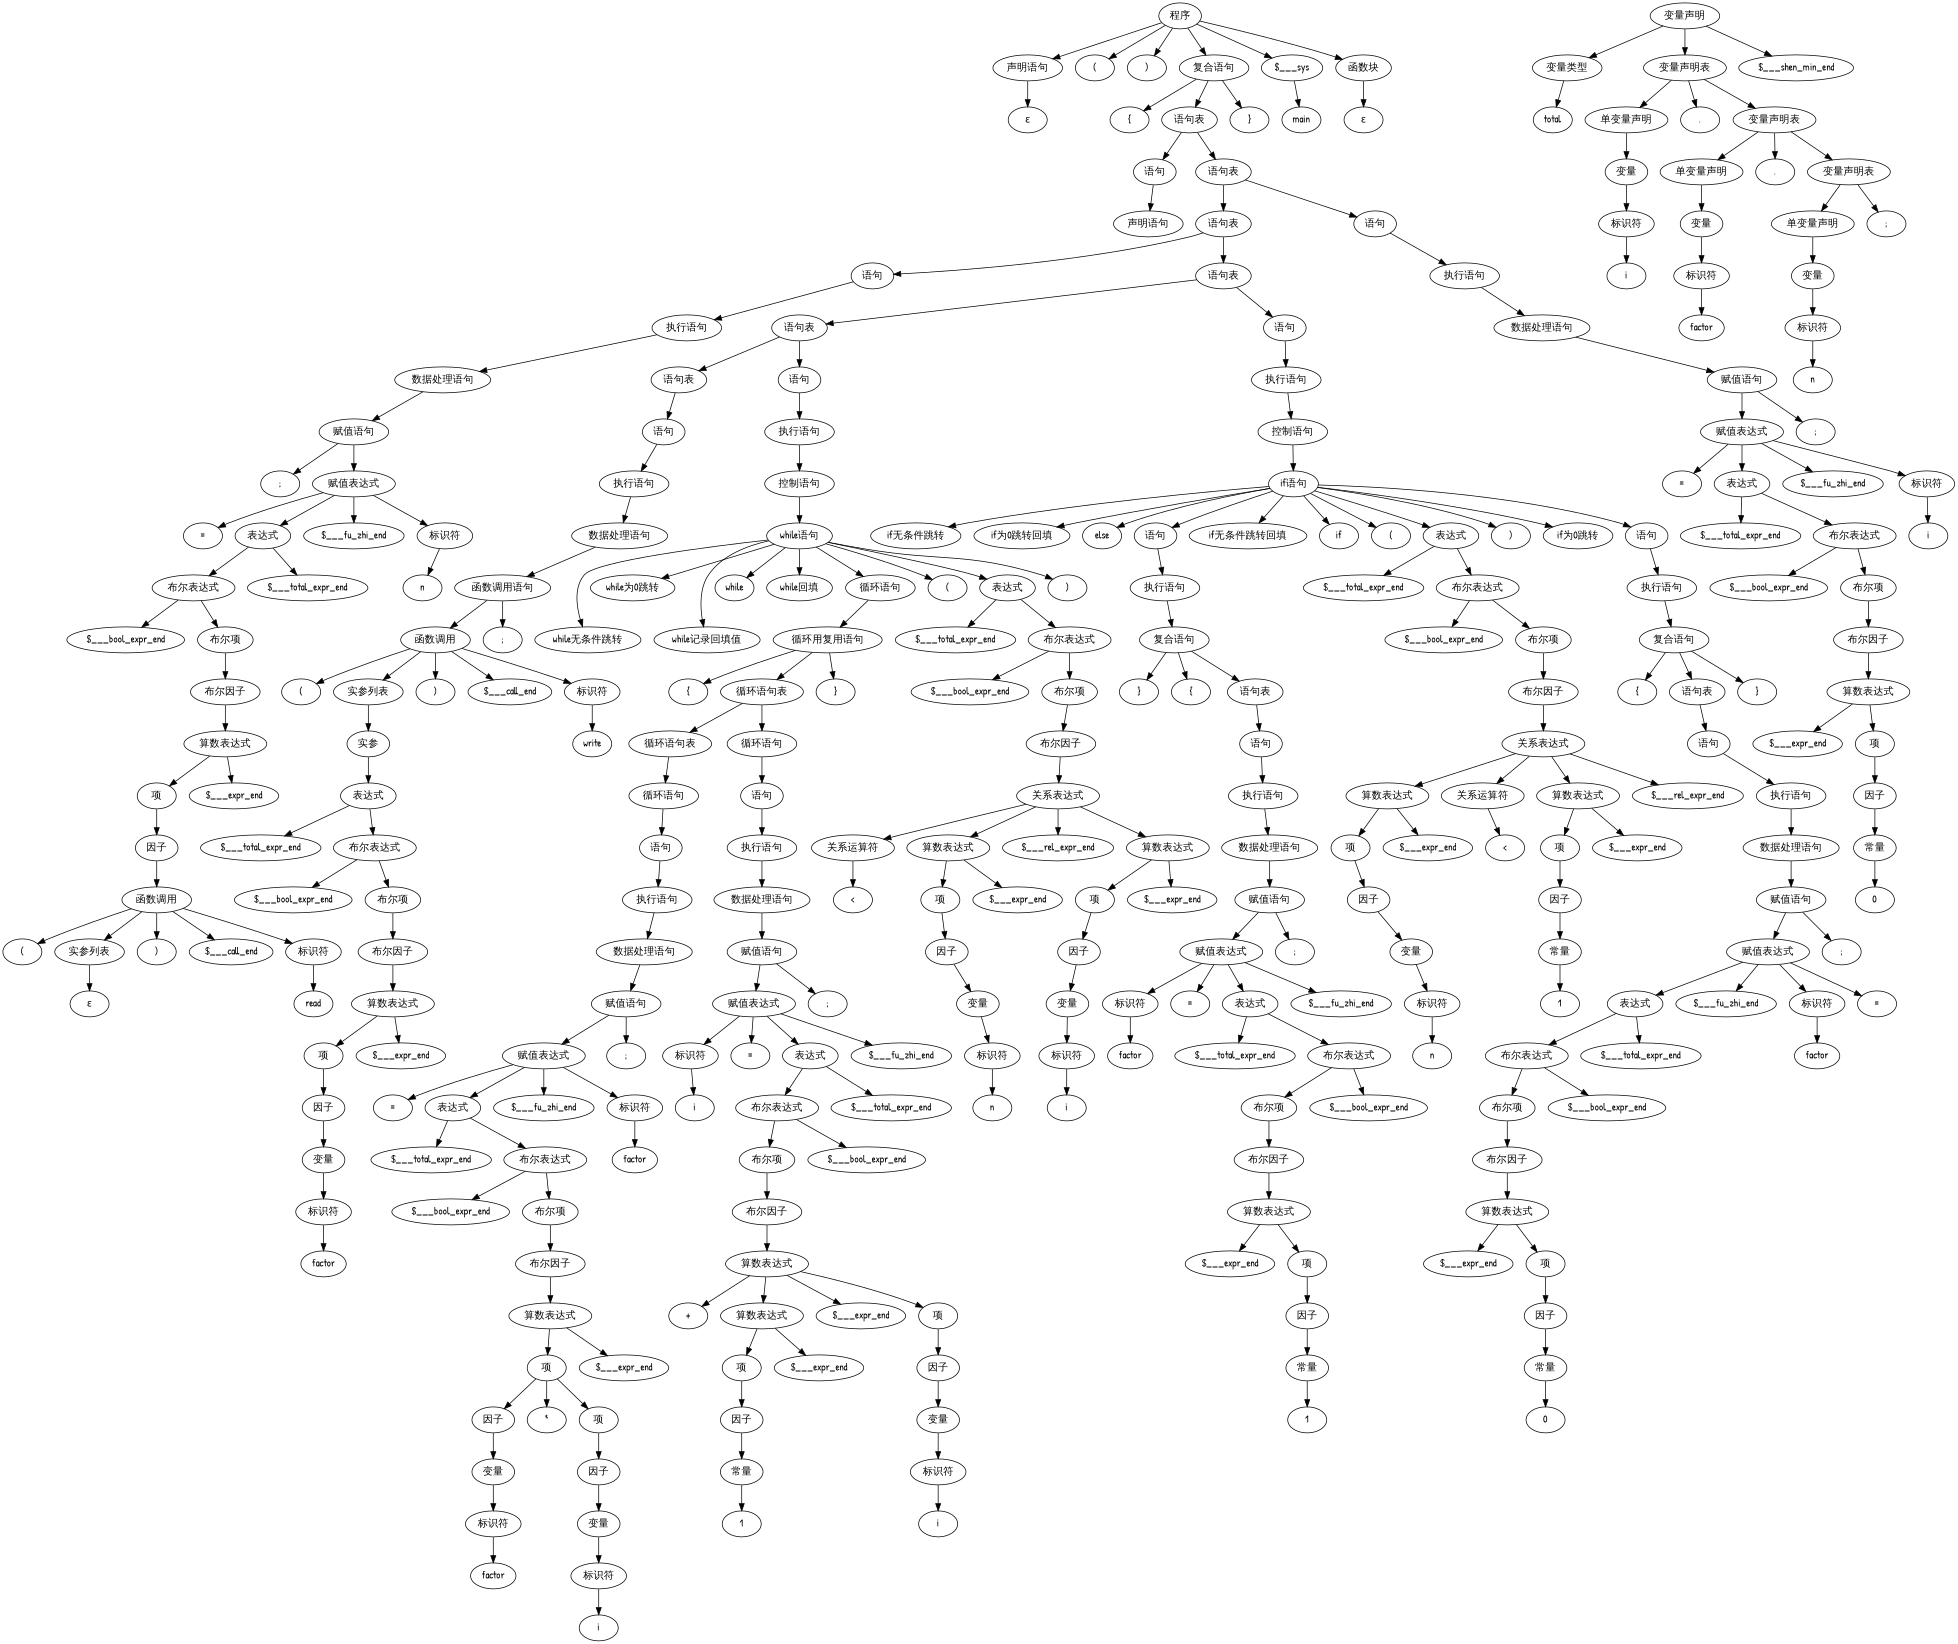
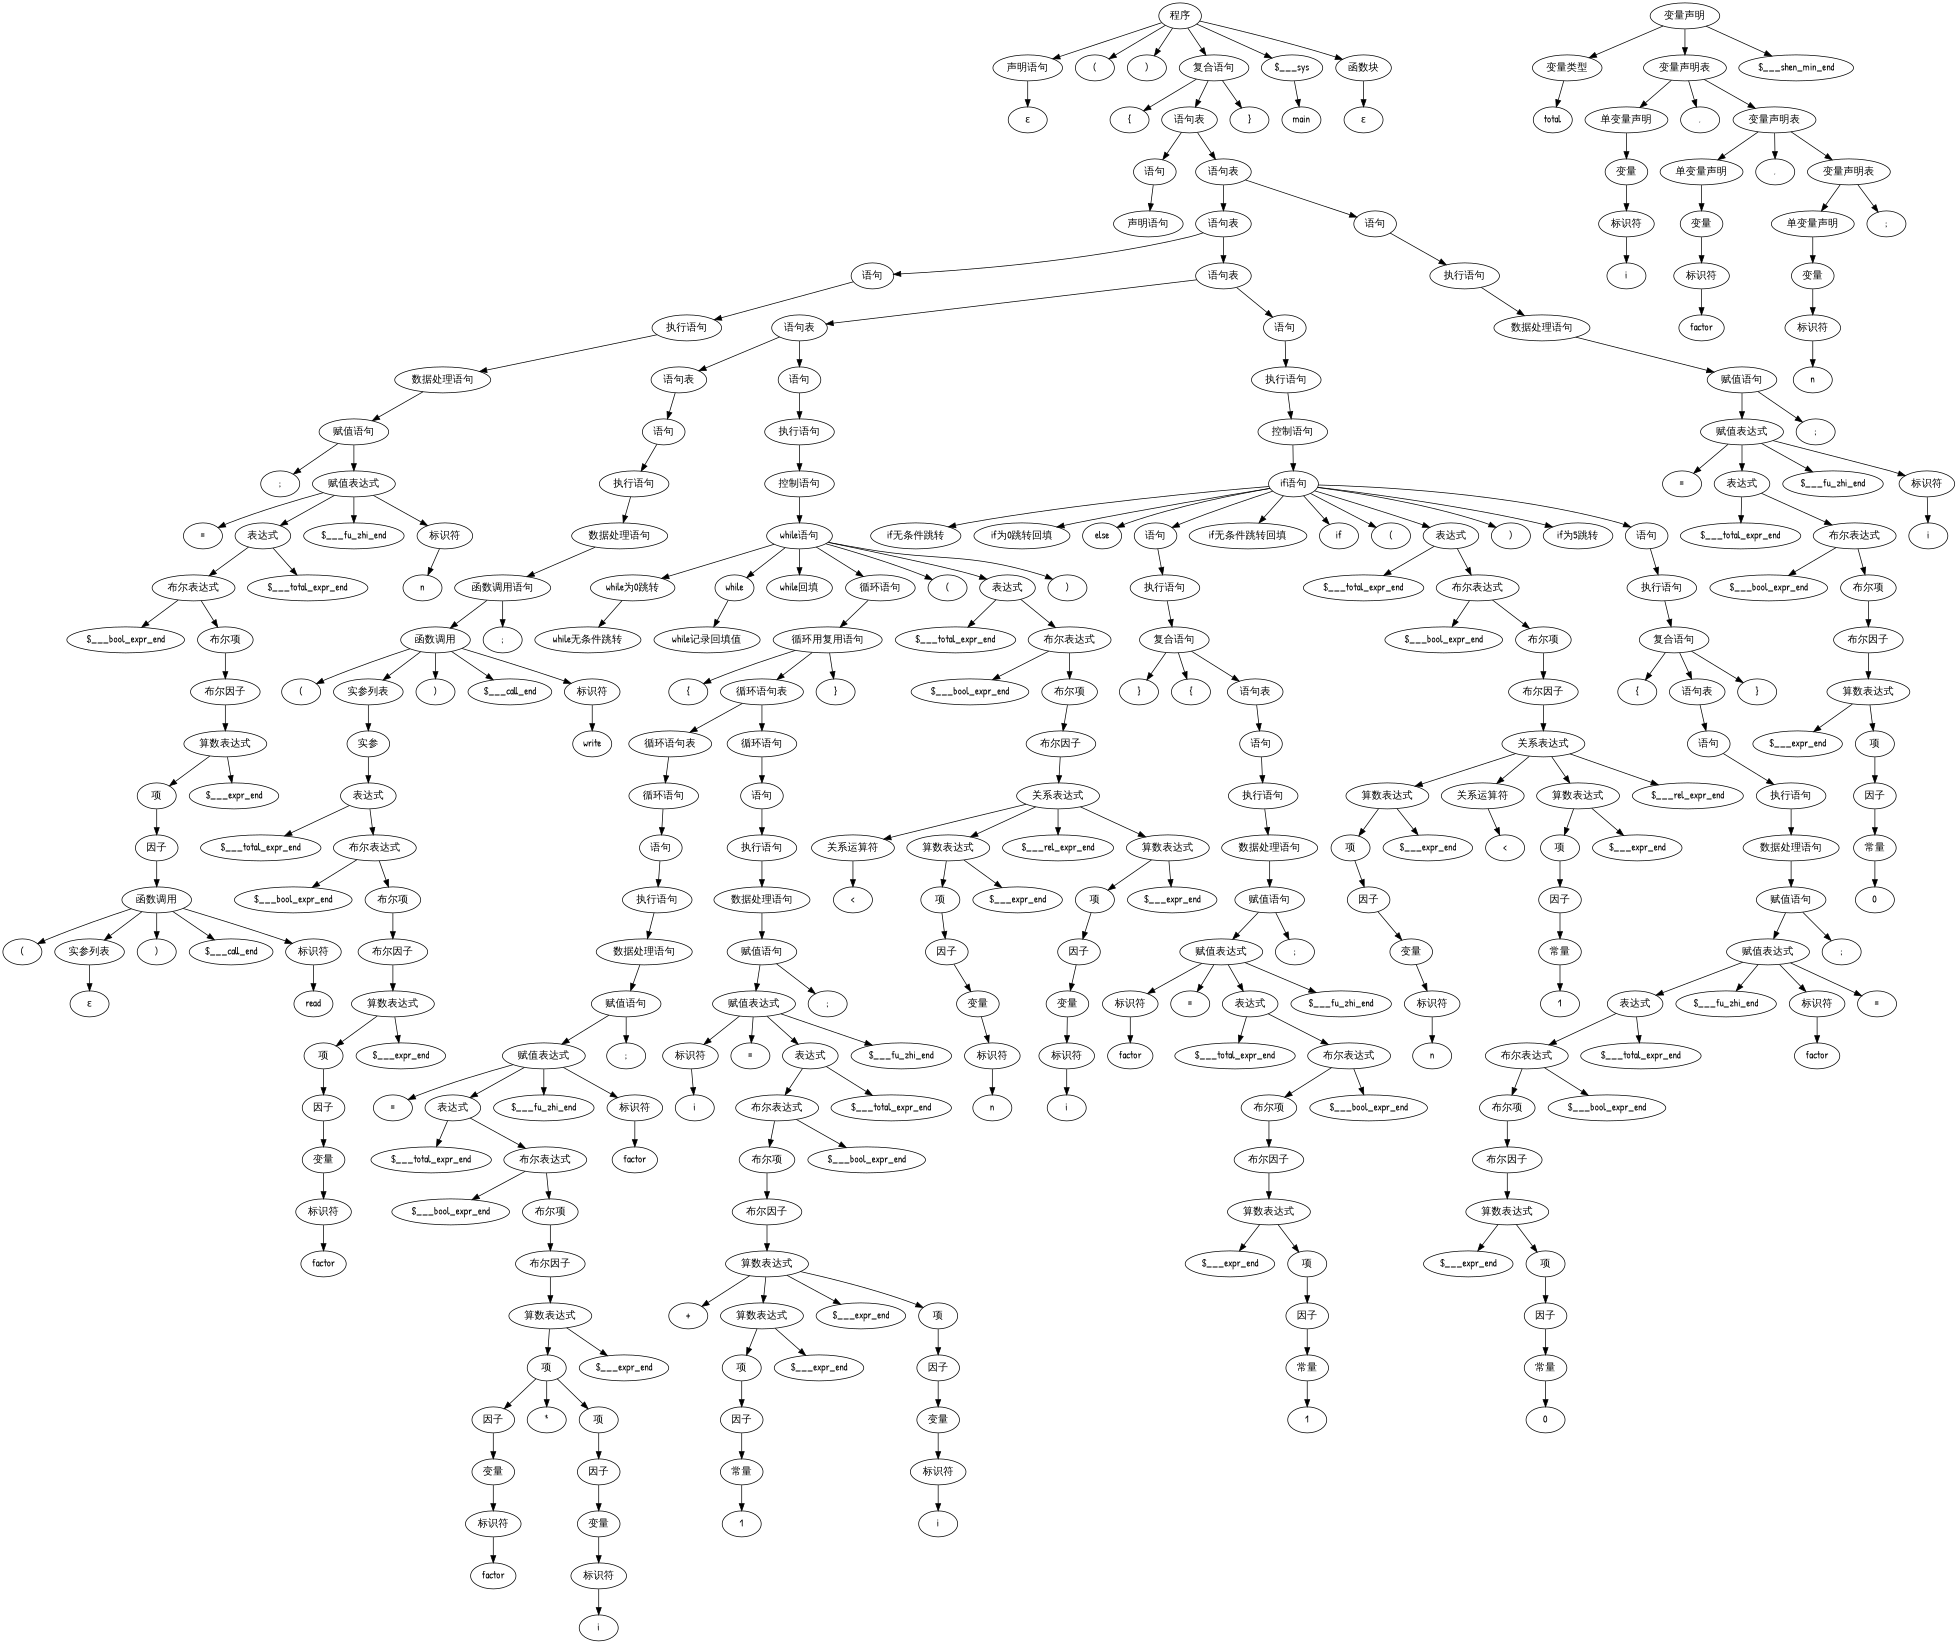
node "if为0跳转": label "if为0跳转" -> "if为5跳转"
edge "while语句" -> "while无条件跳转": now "while为0跳转" -> "while无条件跳转"
edge "while语句" -> "while记录回填值": now "while" -> "while记录回填值"
